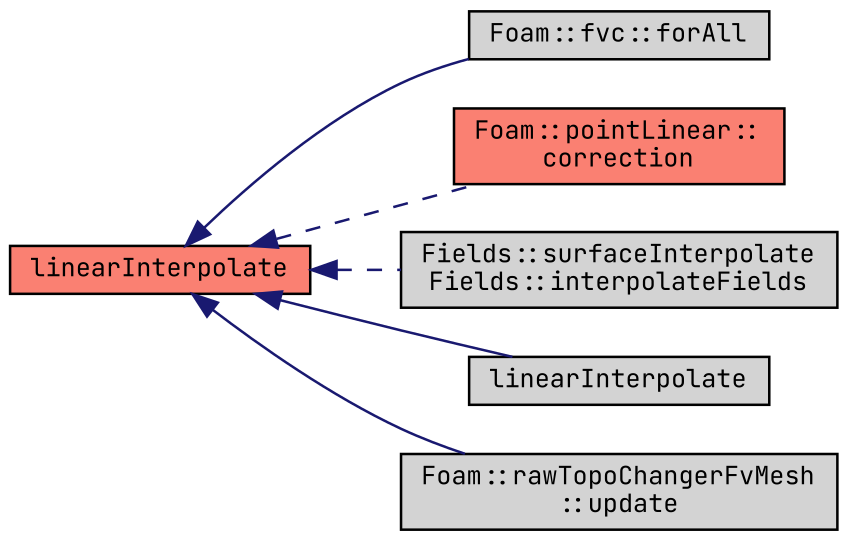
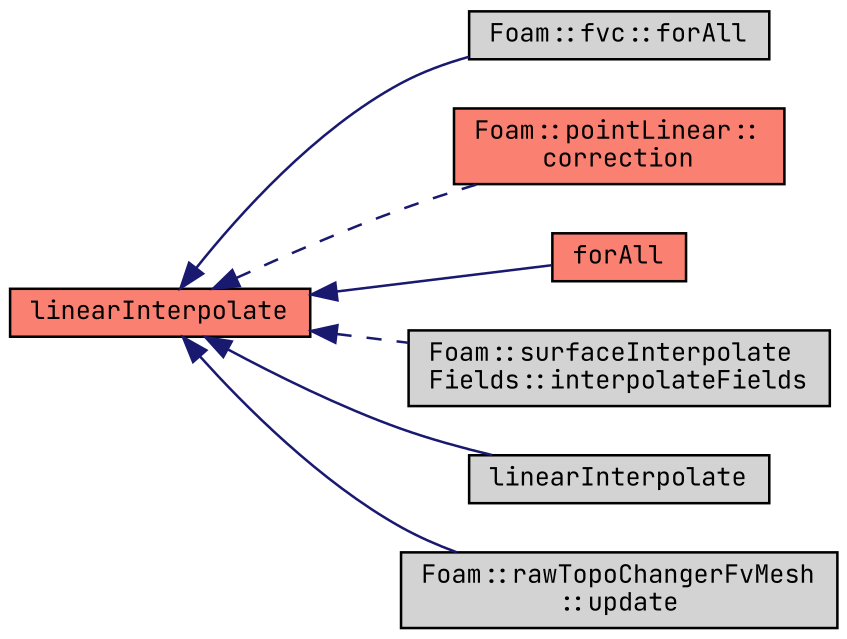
node "forAll": added
node "Fields::surfaceInterpolate Fields::interpolateFields": label "Fields::surfaceInterpolate Fields::interpolateFields" -> "Foam::surfaceInterpolate Fields::interpolateFields"
